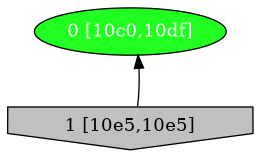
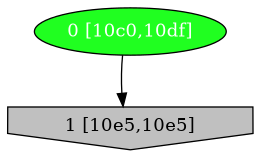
edge "1 [10e5,10e5]" -> "0 [10c0,10df]": reversed
